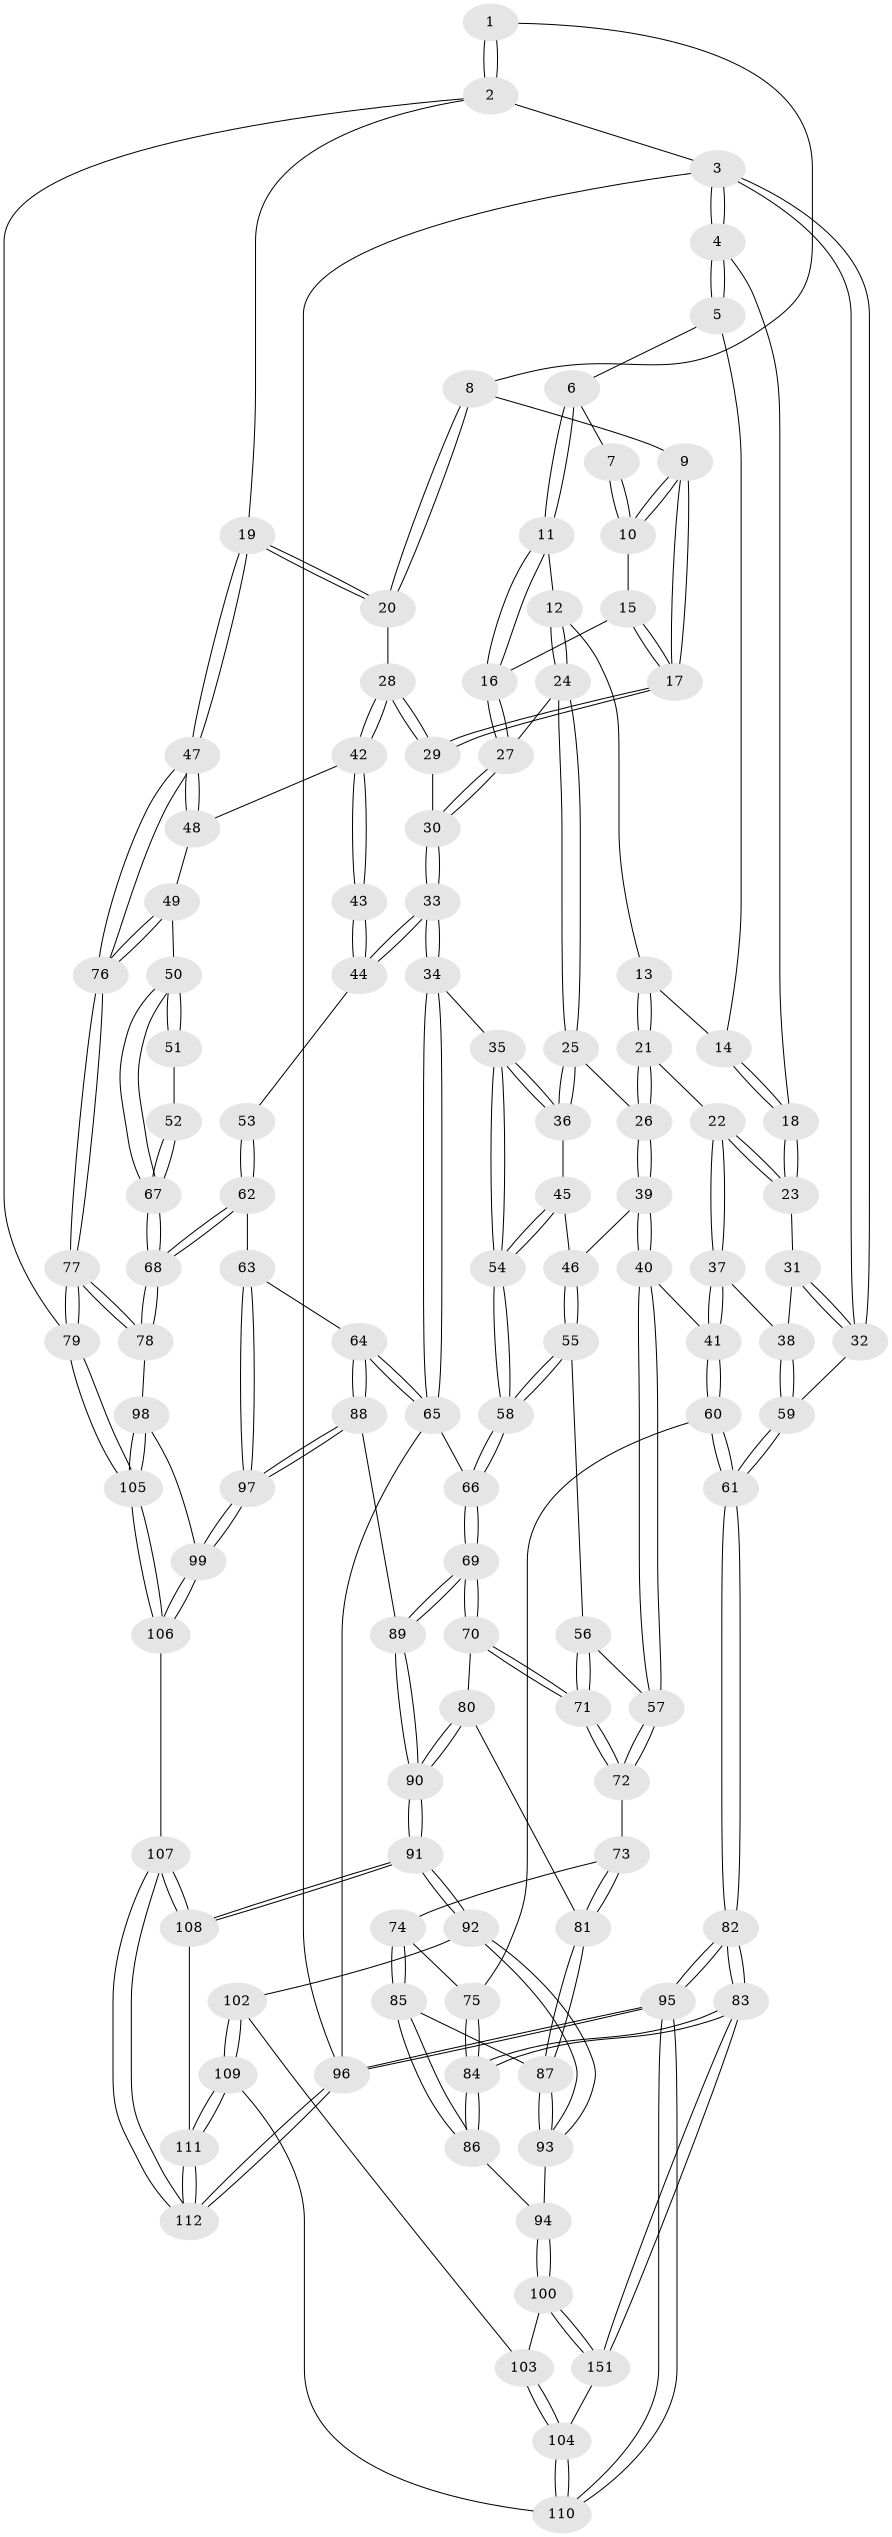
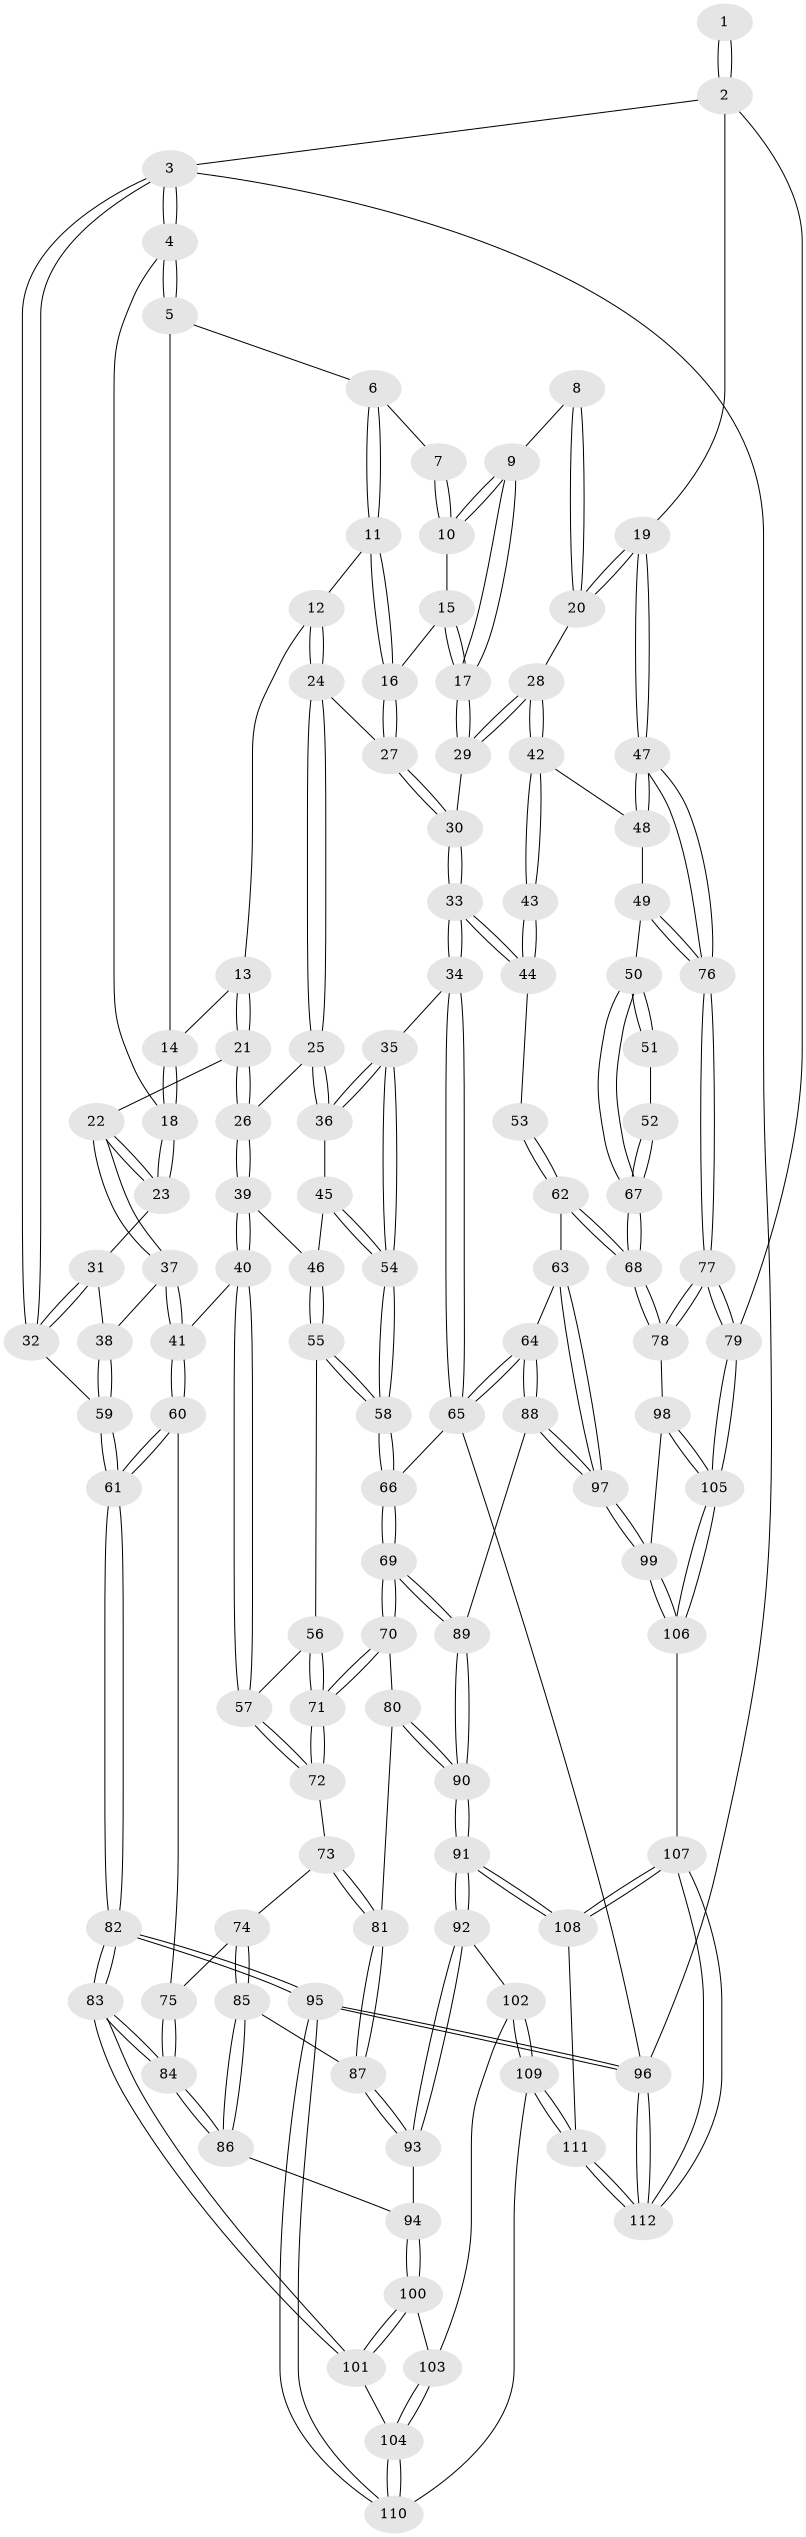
edge "1" -- "8": removed
node "151": label "151" -> "101"
